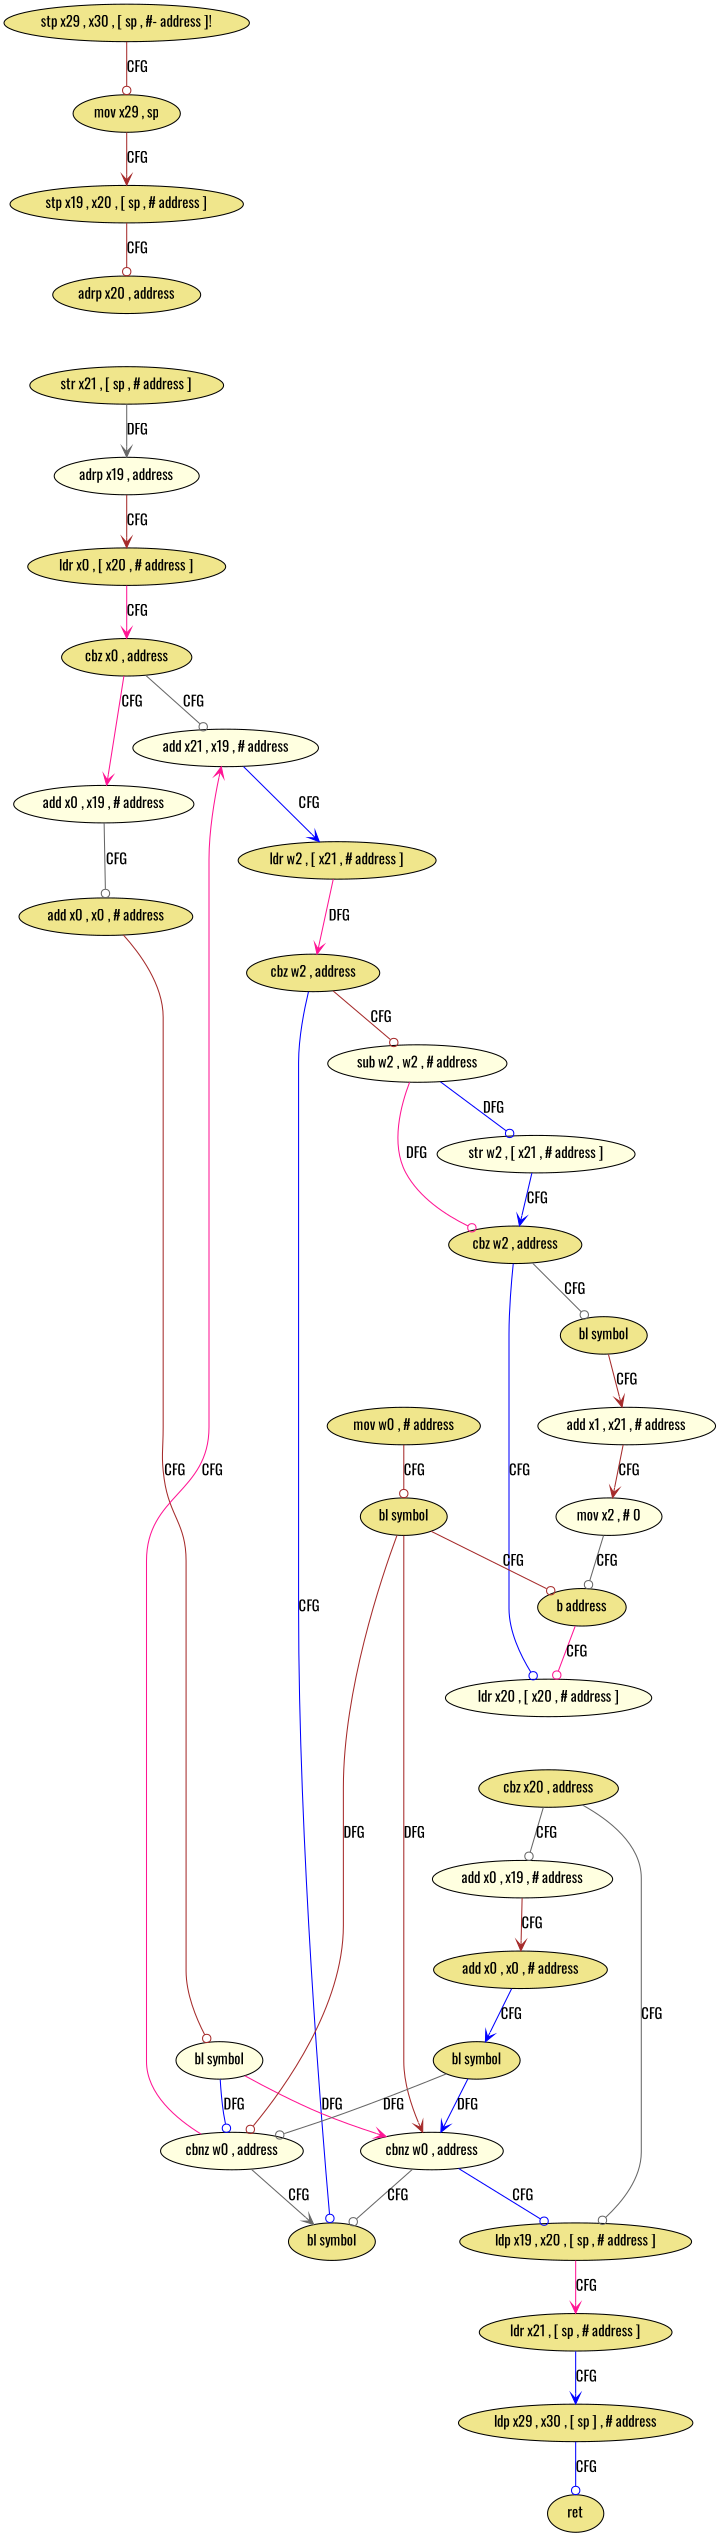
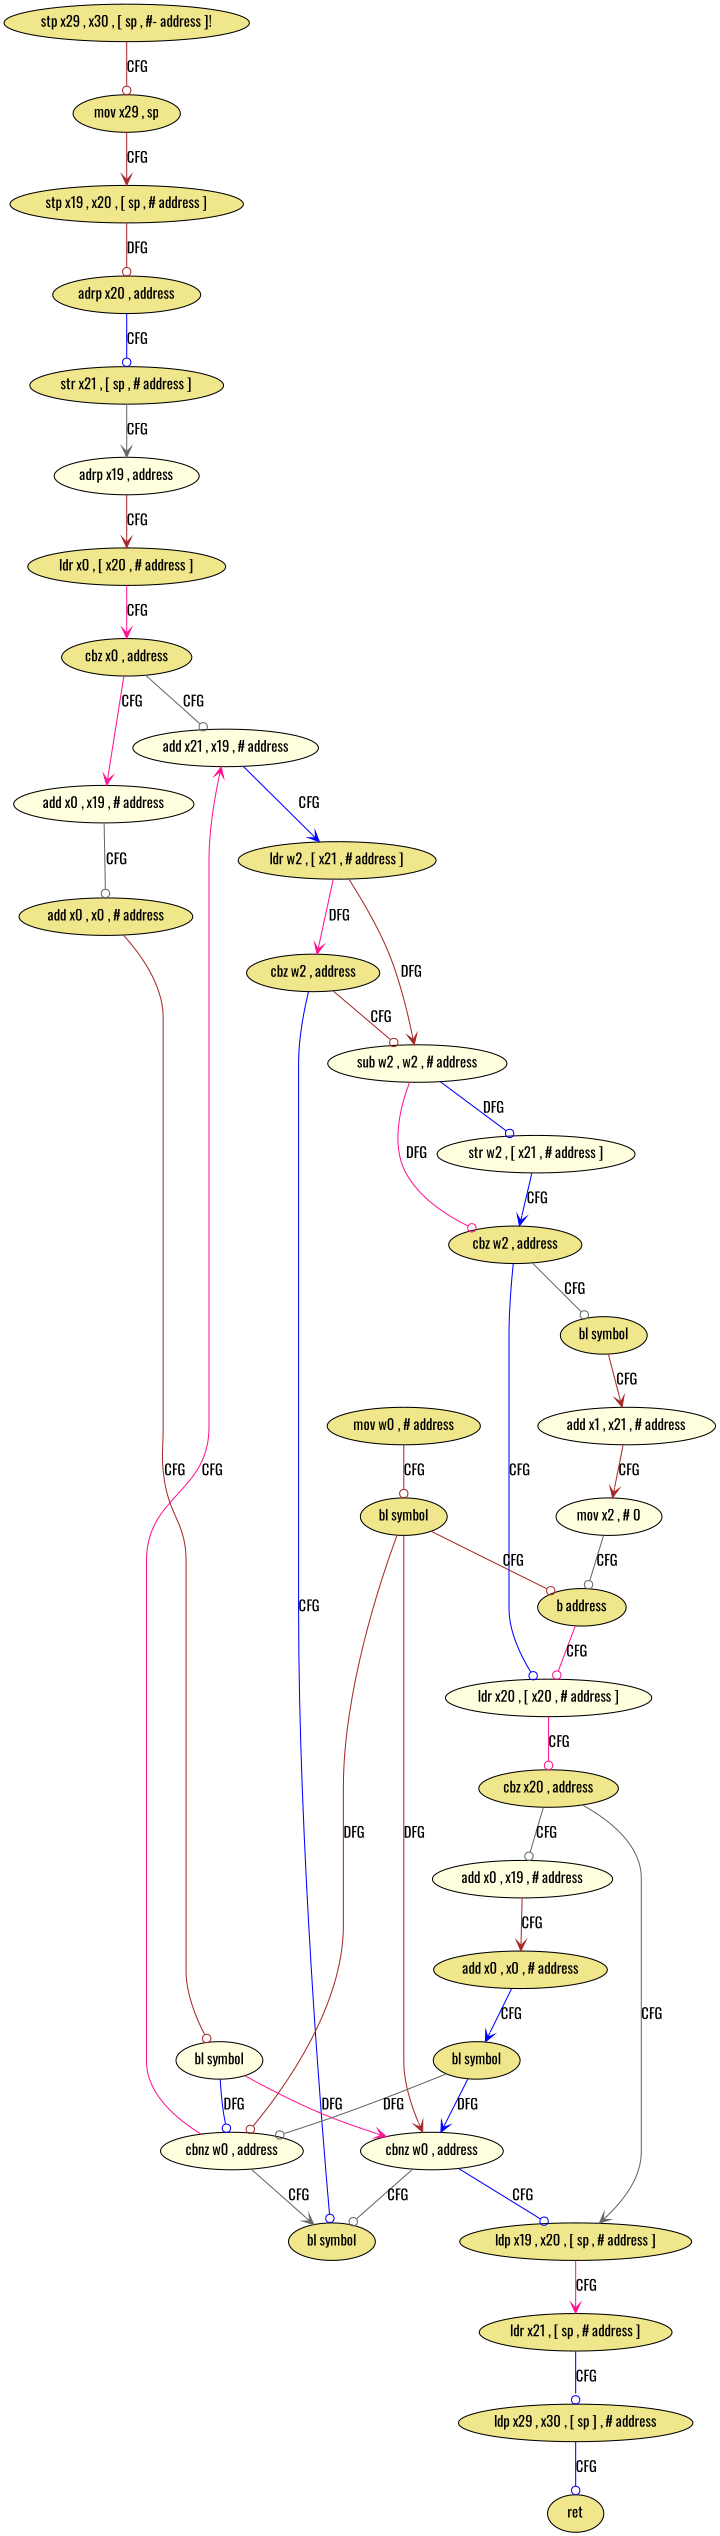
edge "stp x19 , x20 , [ sp , # address ]" -> "adrp x20 , address": label "CFG" -> "DFG"
edge "adrp x20 , address" -> "str x21 , [ sp , # address ]": added, label "CFG"
edge "str x21 , [ sp , # address ]" -> "adrp x19 , address": label "DFG" -> "CFG"
edge "ldr w2 , [ x21 , # address ]" -> "sub w2 , w2 , # address": added, label "DFG"
edge "ldr x20 , [ x20 , # address ]" -> "cbz x20 , address": added, label "CFG"
edge "cbz x20 , address" -> "ldp x19 , x20 , [ sp , # address ]": arrowhead odot -> vee
edge "ldr x21 , [ sp , # address ]" -> "ldp x29 , x30 , [ sp ] , # address": arrowhead vee -> odot
